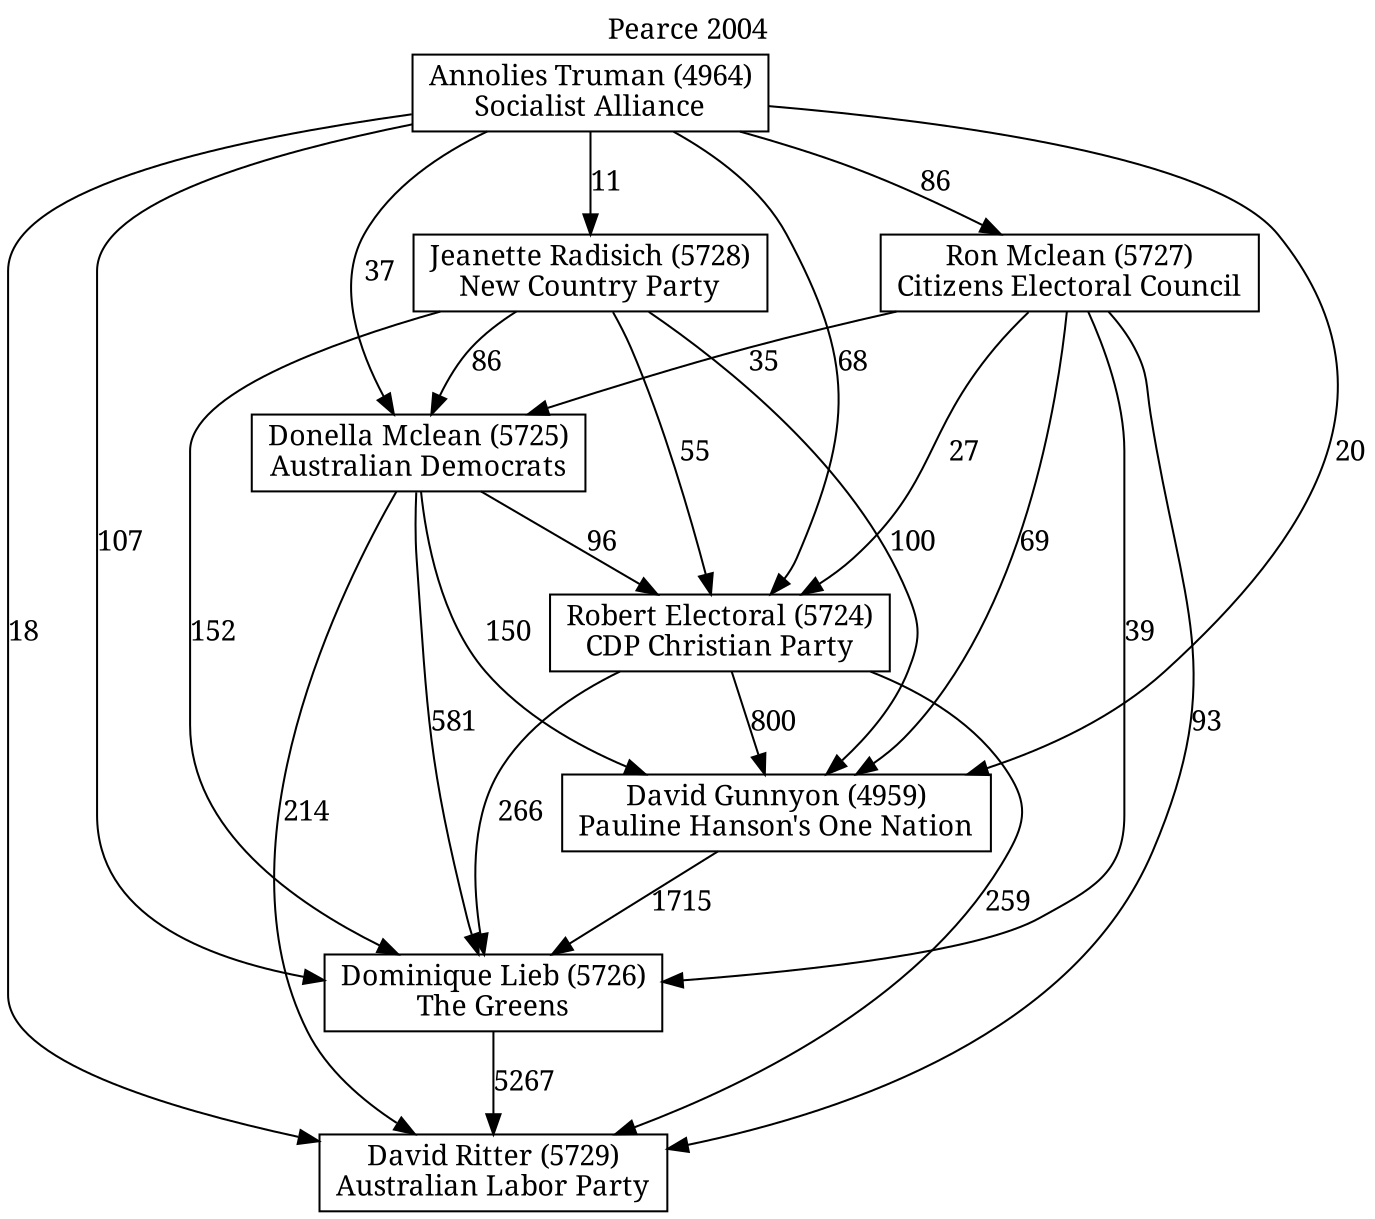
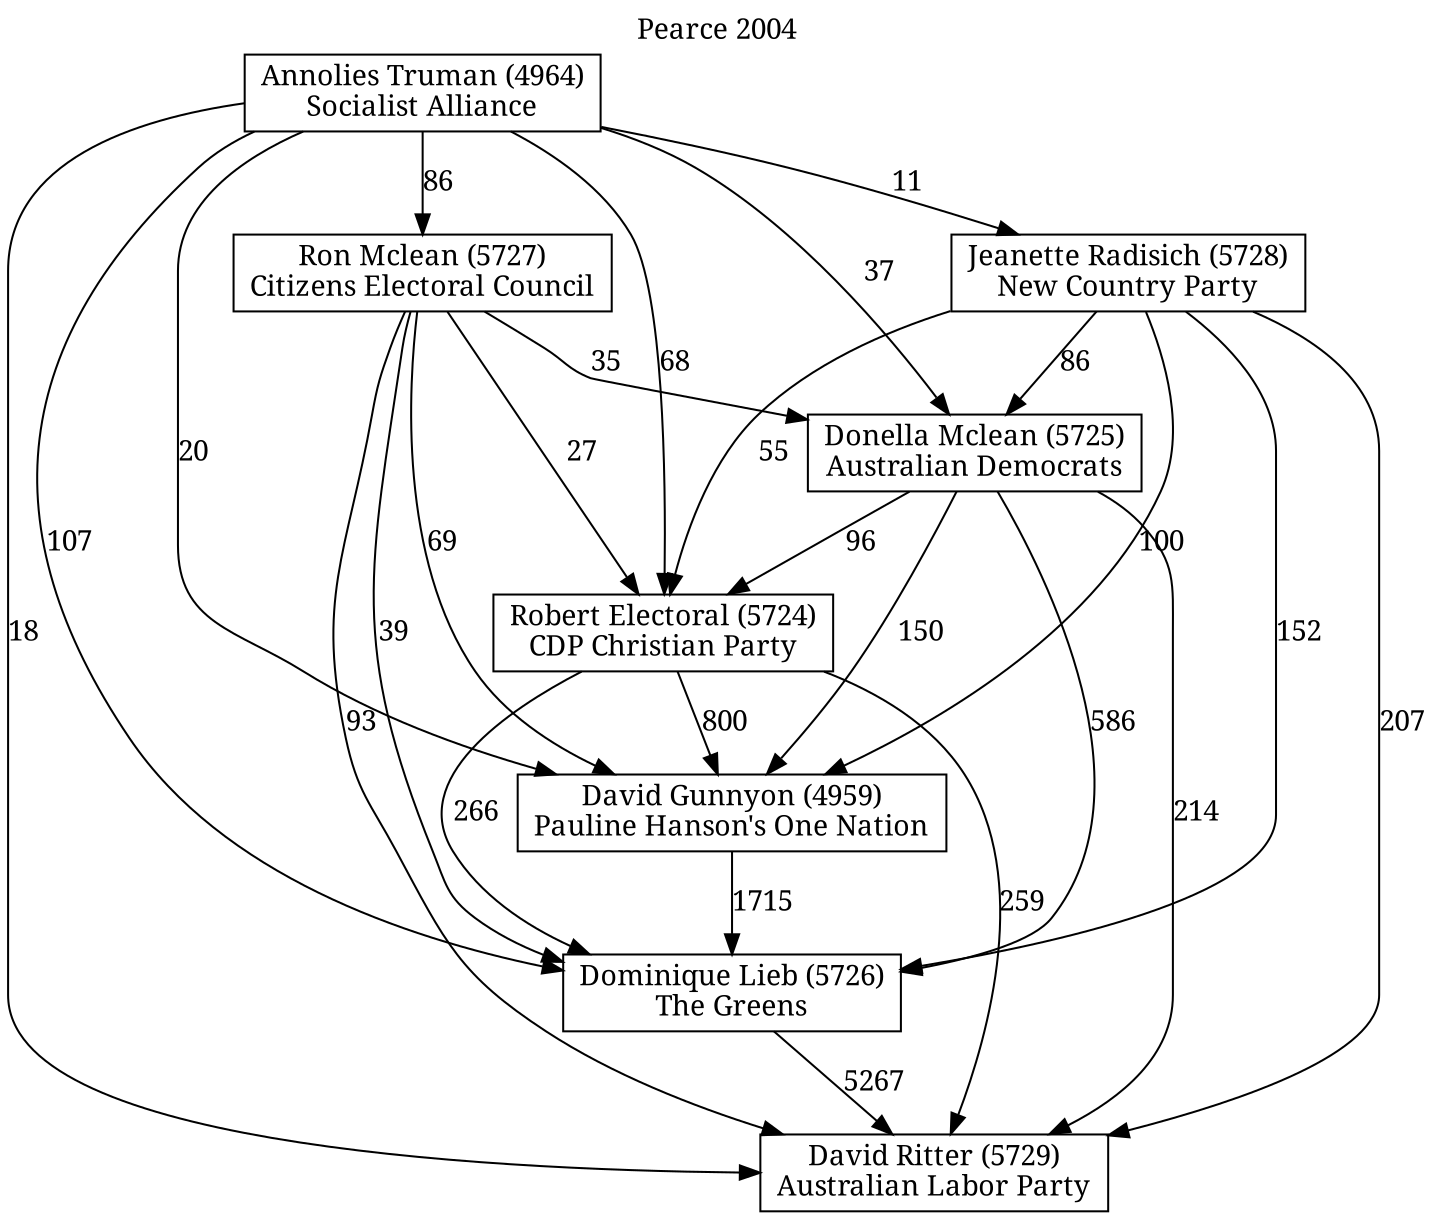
edge "Donella Mclean (5725) Australian Democrats" -> "Dominique Lieb (5726) The Greens": label "581" -> "586"
edge "Jeanette Radisich (5728) New Country Party" -> "David Ritter (5729) Australian Labor Party": added, label "207"
